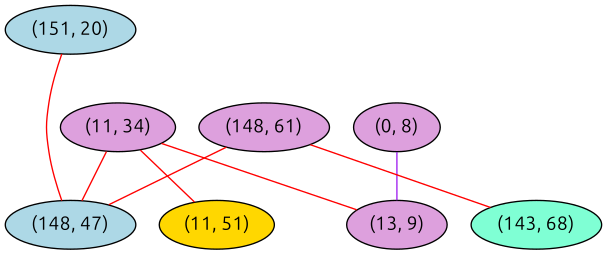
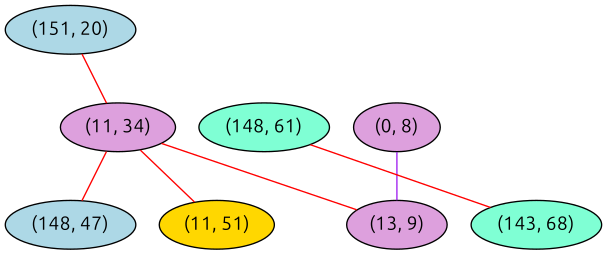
edge "(151, 20)" -- "(148, 47)": now "(151, 20)" -- "(11, 34)"
node "(148, 61)": fillcolor plum -> aquamarine
edge "(148, 61)" -- "(148, 47)": removed
